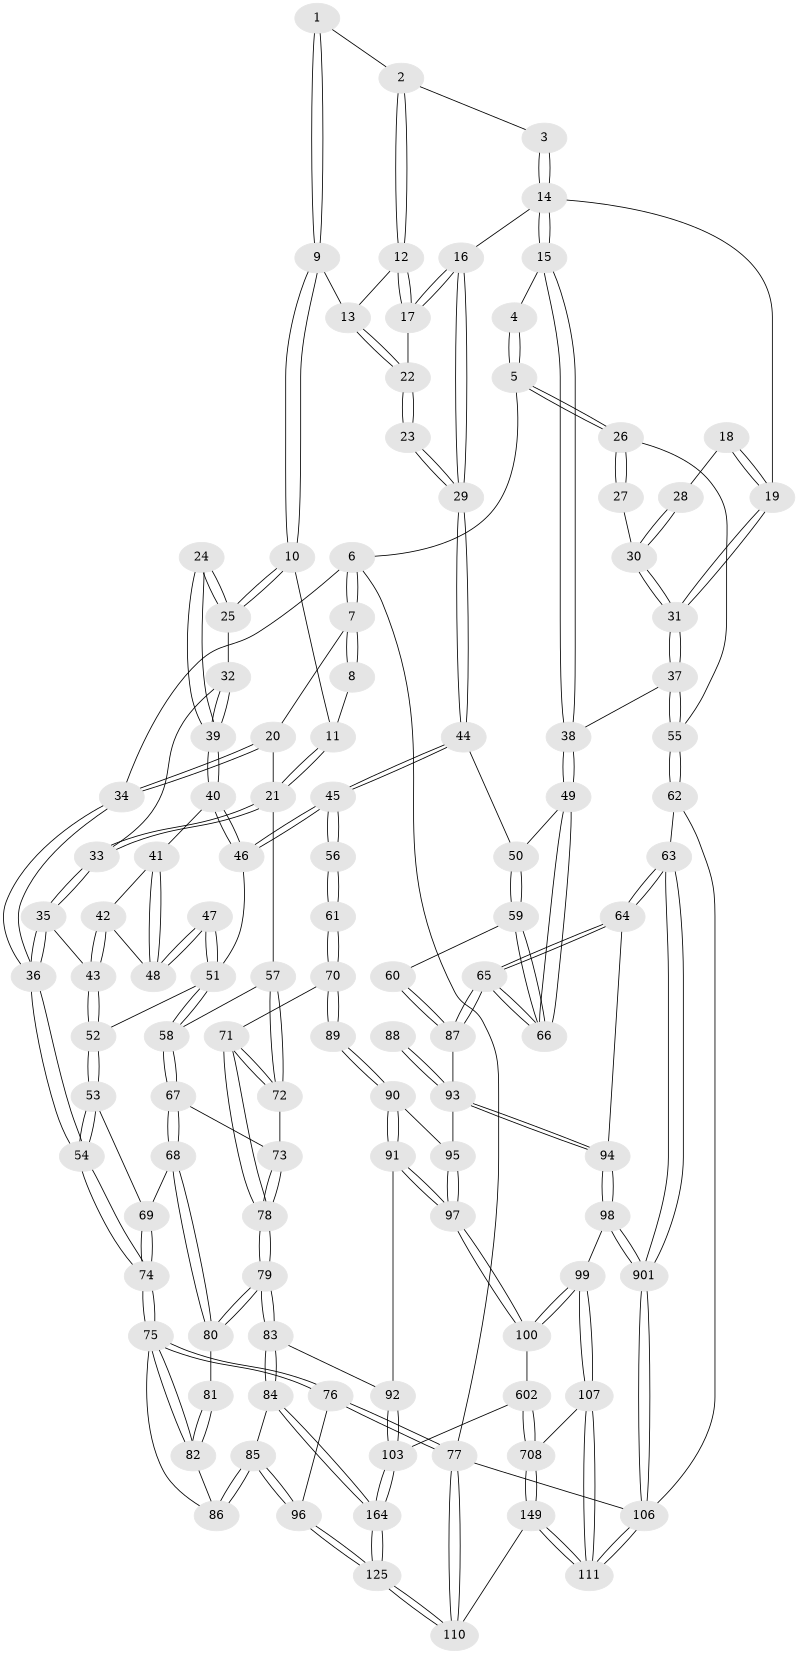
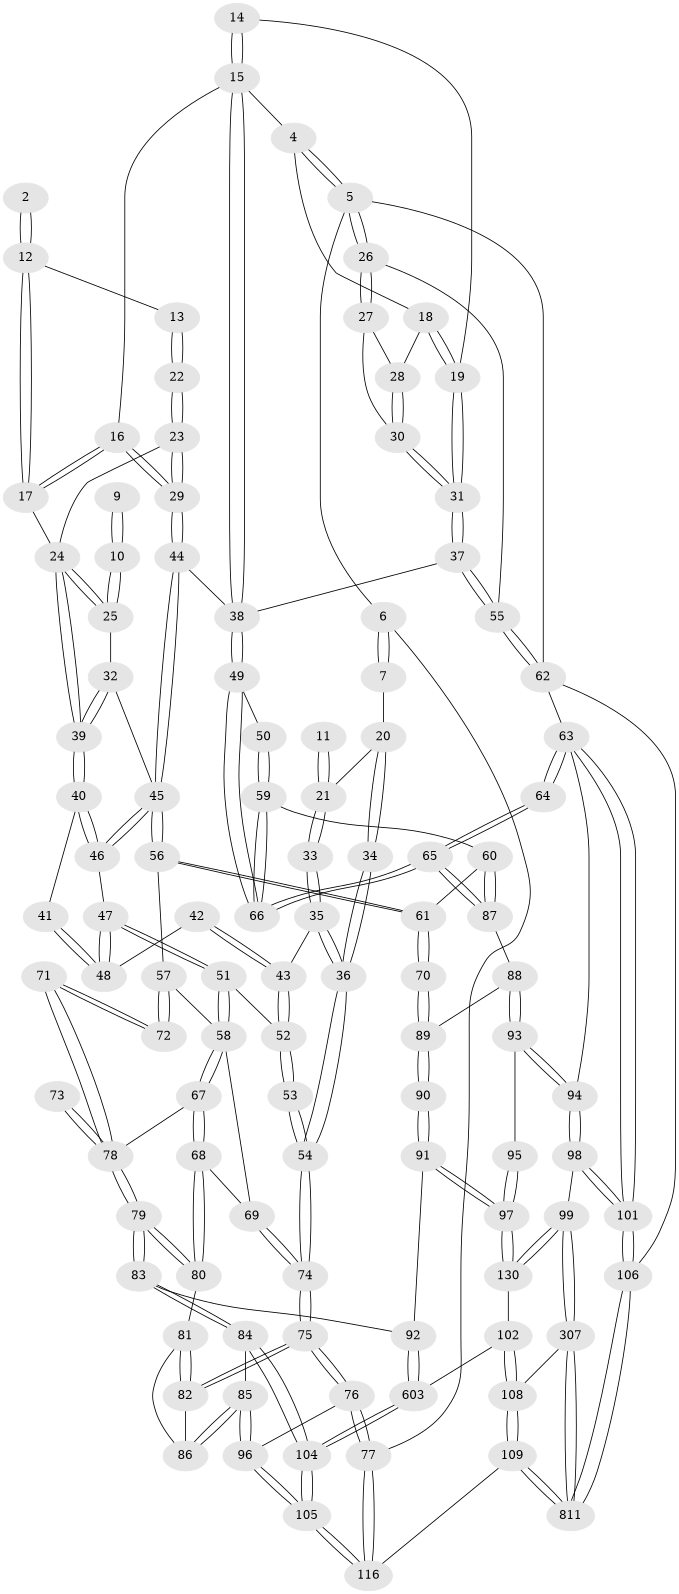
node "1": removed
node "3": removed
edge "14" -- "16": now "15" -- "16"
edge "4" -- "18": added
edge "9" -- "13": removed
edge "27" -- "28": added
edge "17" -- "22": now "17" -- "24"
edge "5" -- "62": added
edge "23" -- "24": added
edge "10" -- "11": removed
edge "6" -- "34": removed
node "8": removed
edge "32" -- "33": now "32" -- "45"
edge "44" -- "50": now "44" -- "38"
edge "41" -- "42": removed
edge "21" -- "57": now "56" -- "57"
edge "60" -- "61": added
edge "46" -- "51": now "46" -- "47"
edge "88" -- "89": added
edge "70" -- "71": removed
edge "64" -- "94": now "63" -- "94"
edge "87" -- "93": now "87" -- "88"
edge "67" -- "73": now "67" -- "78"
edge "90" -- "95": removed
edge "72" -- "73": removed
edge "53" -- "69": now "58" -- "69"
node "901": label "901" -> "101"
node "100": label "100" -> "130"
node "602": label "602" -> "102"
node "107": label "107" -> "307"
edge "75" -- "86": now "81" -- "86"
node "103": label "103" -> "603"
node "708": label "708" -> "108"
edge "77" -- "106": removed
node "164": label "164" -> "104"
node "149": label "149" -> "109"
node "125": label "125" -> "105"
node "111": label "111" -> "811"
node "110": label "110" -> "116"
